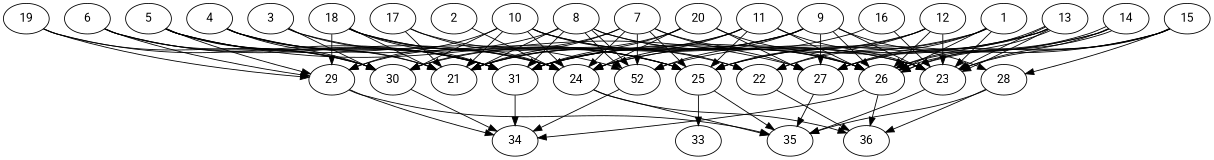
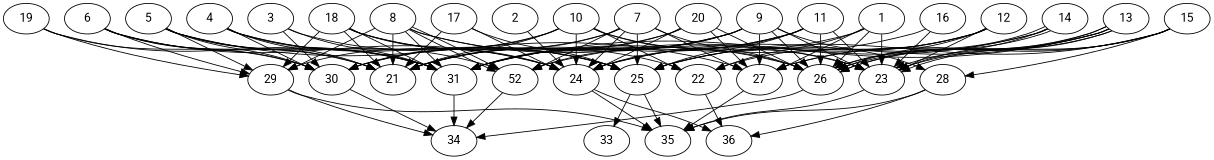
edge "6" -> "21": added
edge "26" -> "36": removed
